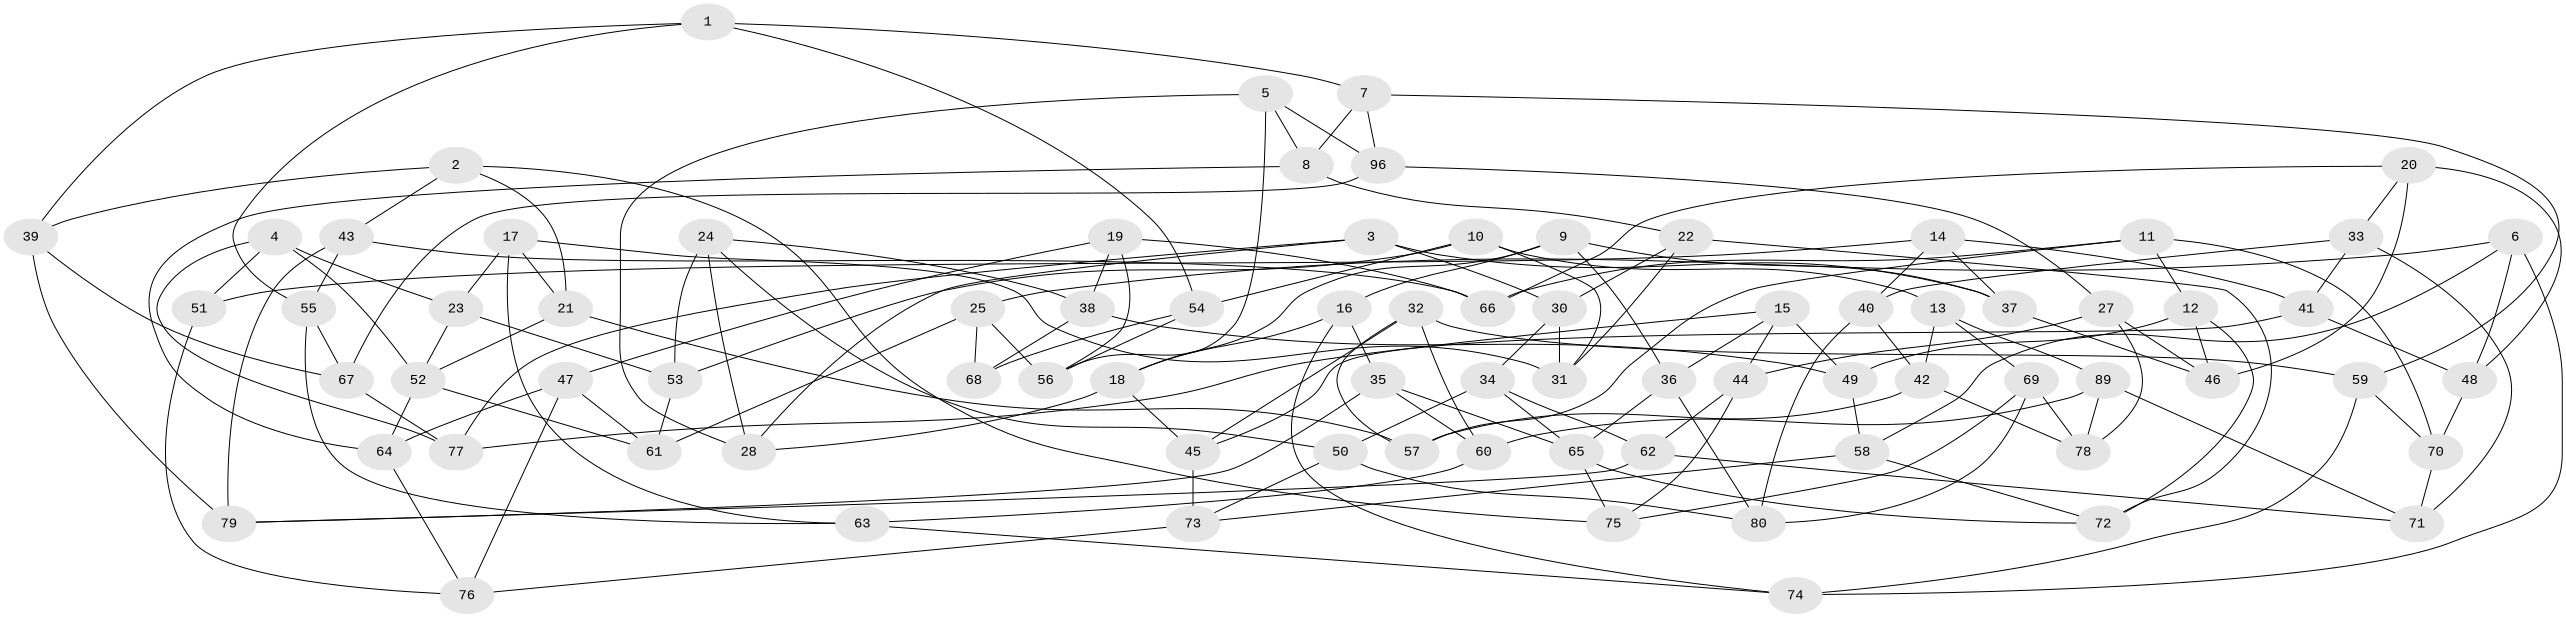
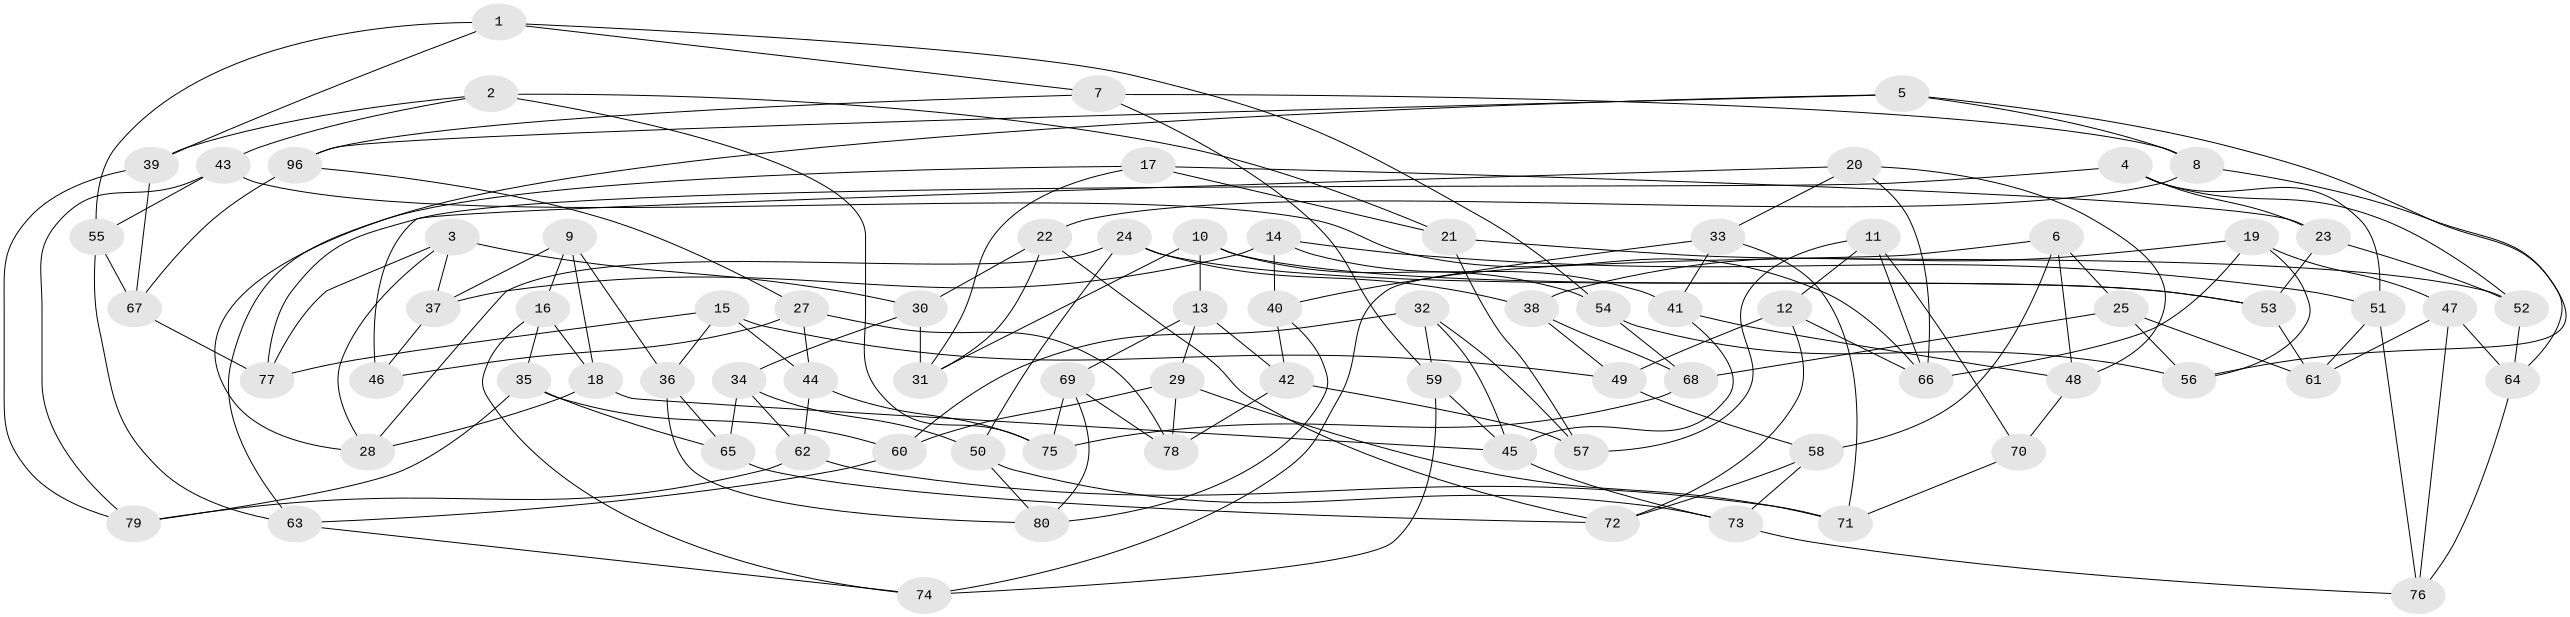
edge "12" -- "46": now "12" -- "66"
node "89": label "89" -> "29"
edge "52" -- "61": now "51" -- "61"
edge "59" -- "70": now "59" -- "45"
edge "65" -- "75": now "68" -- "75"
